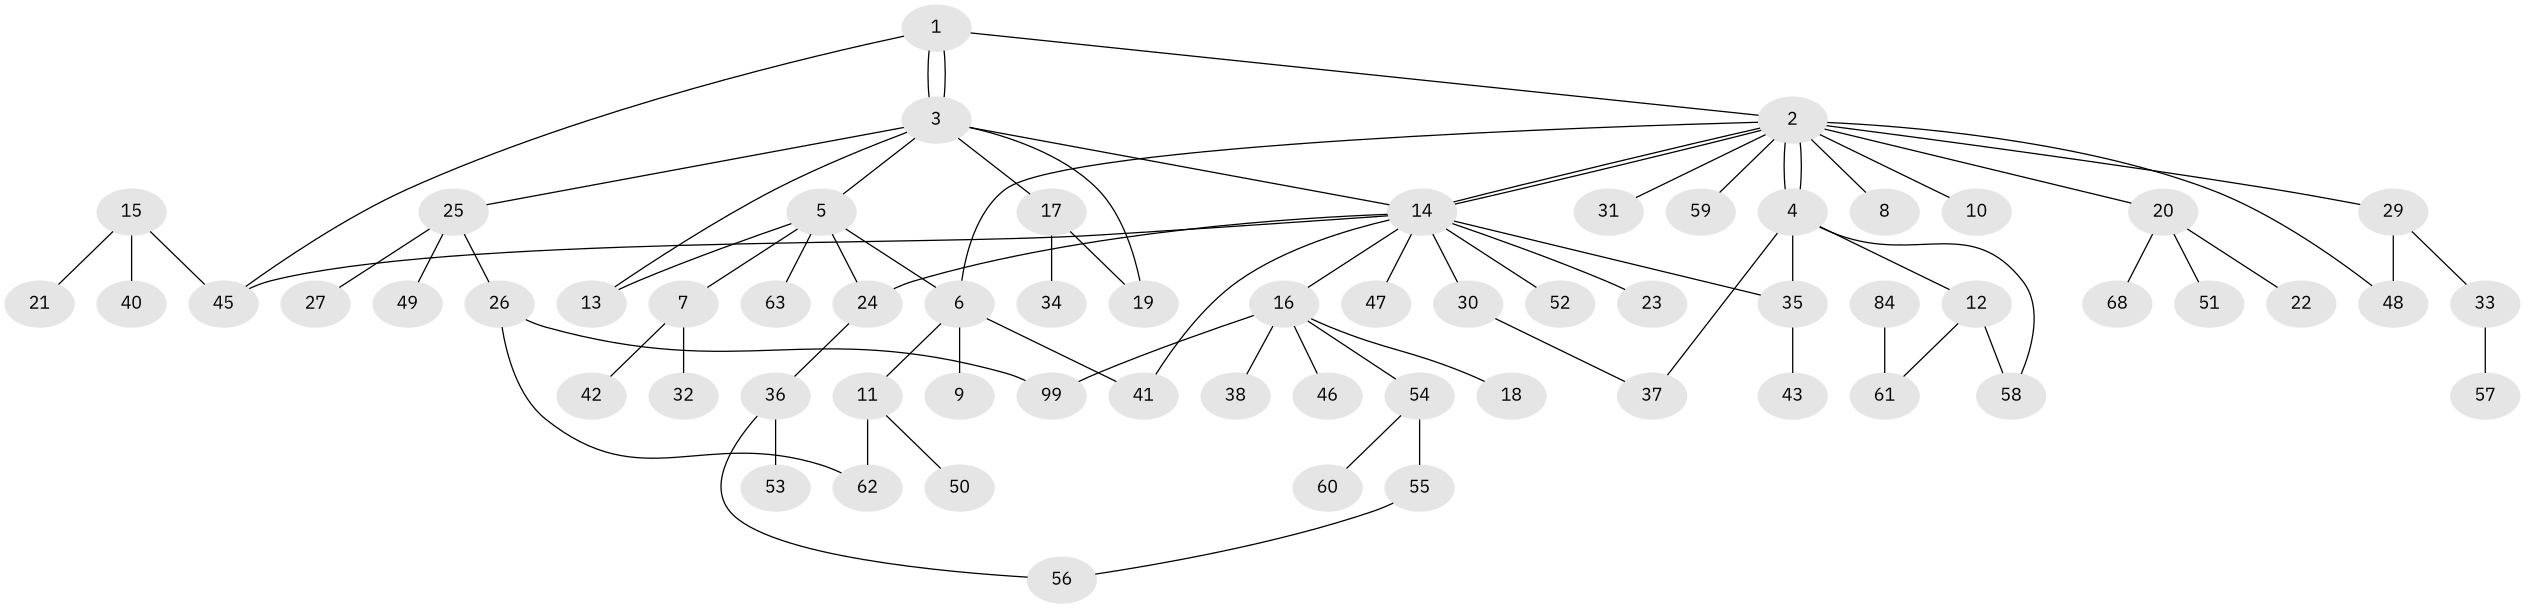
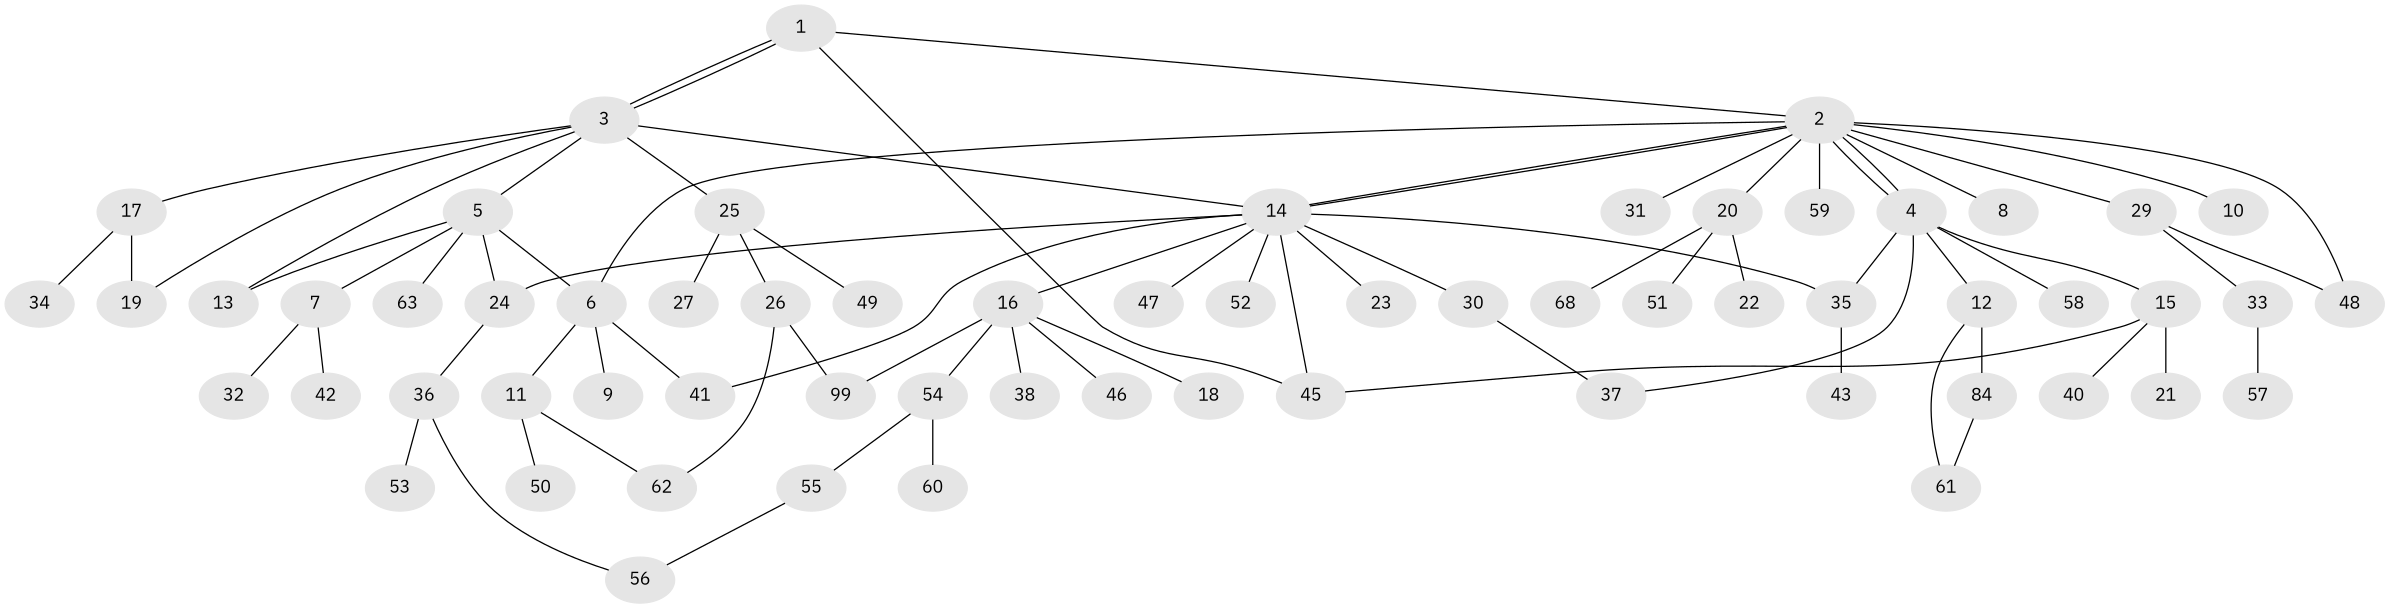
edge "4" -- "15": added
edge "12" -- "58": now "12" -- "84"
